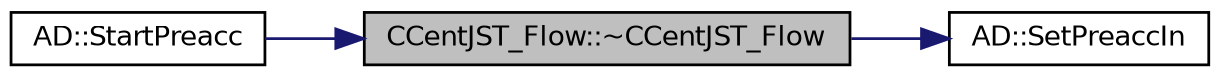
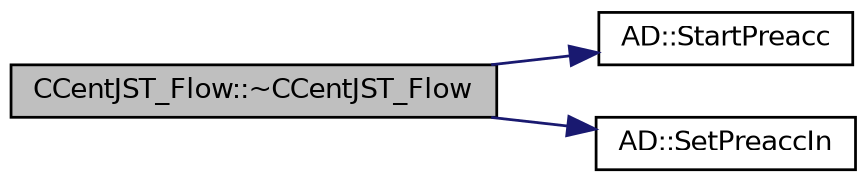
edge "AD::StartPreacc" -> "CCentJST_Flow::~CCentJST_Flow": reversed
